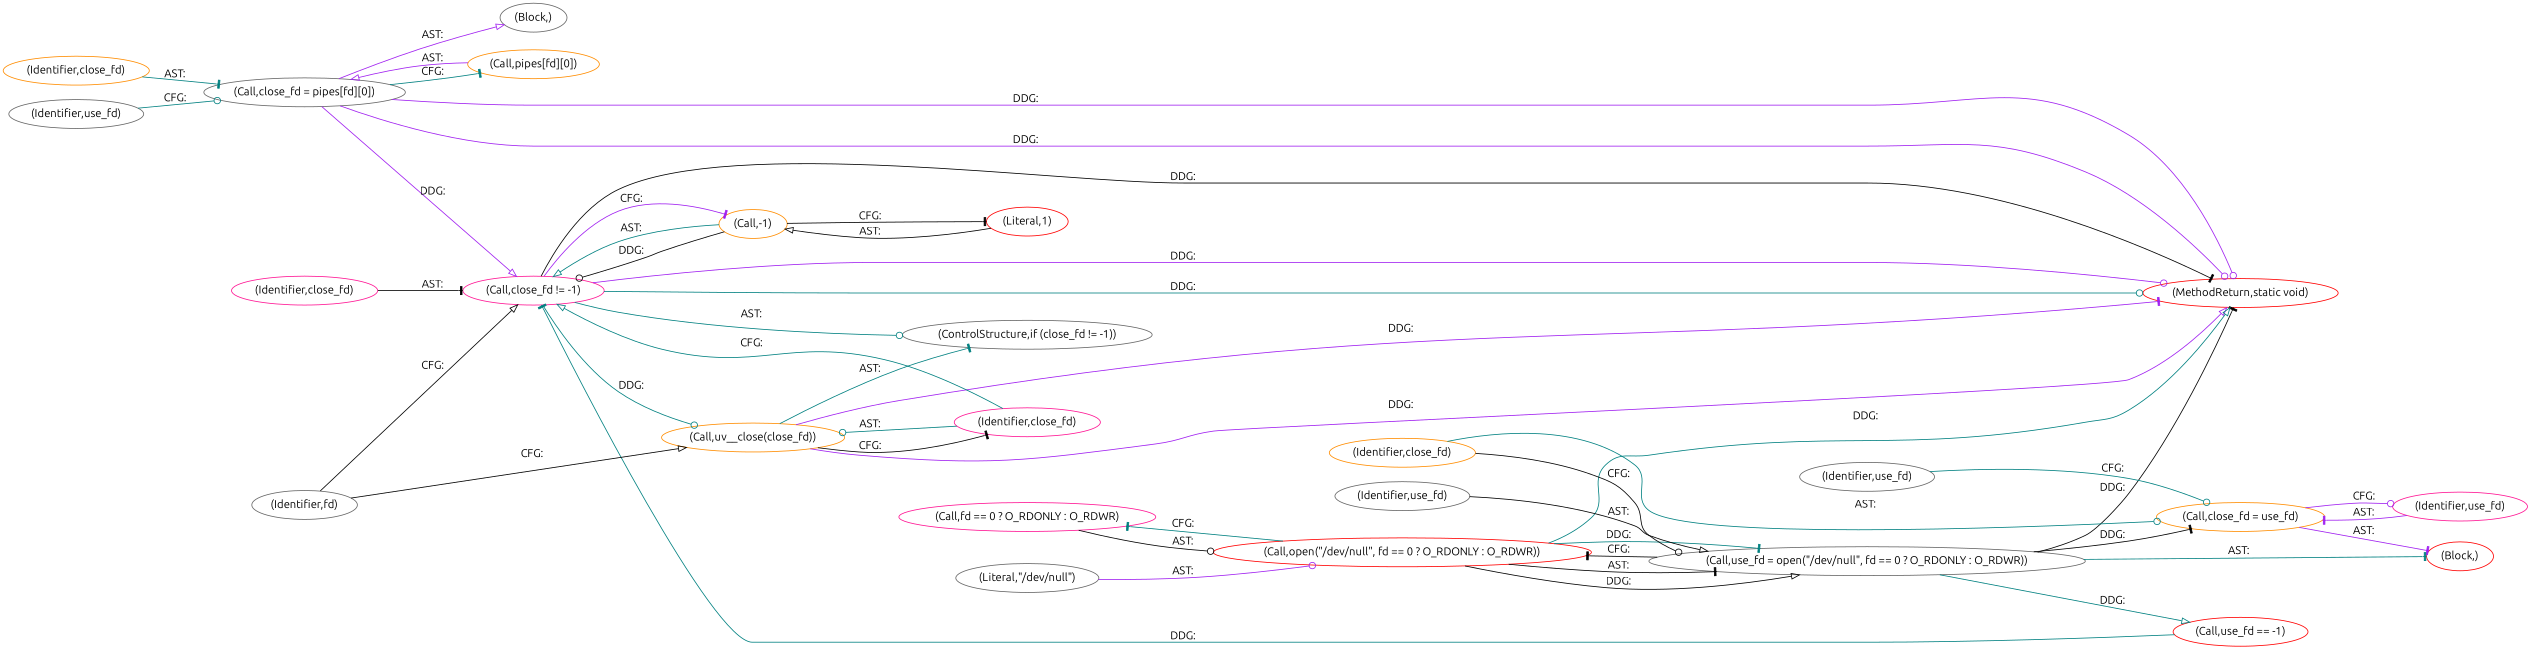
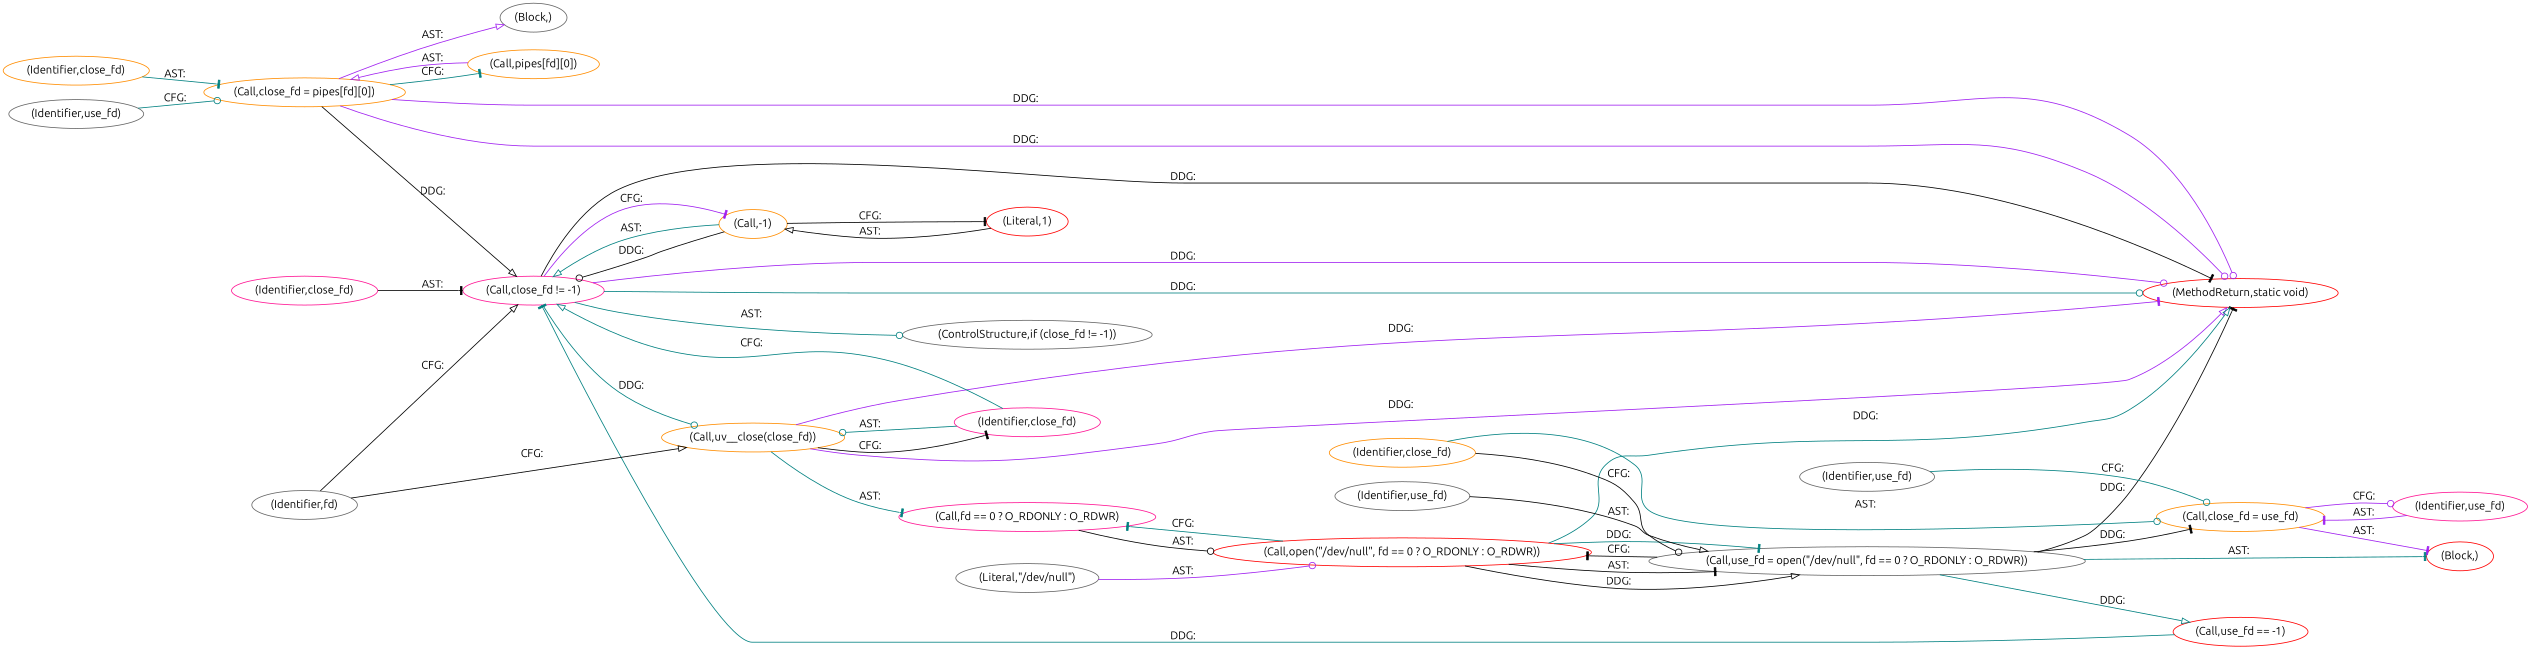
node "(Call,close_fd = pipes[fd][0])": color gray40 -> darkorange
edge "(Call,close_fd = pipes[fd][0])" -> "(Call,close_fd != -1)": color purple -> black
edge "(Call,uv__close(close_fd))" -> "(ControlStructure,if (close_fd != -1))": now "(Call,uv__close(close_fd))" -> "(Call,fd == 0 ? O_RDONLY : O_RDWR)"
